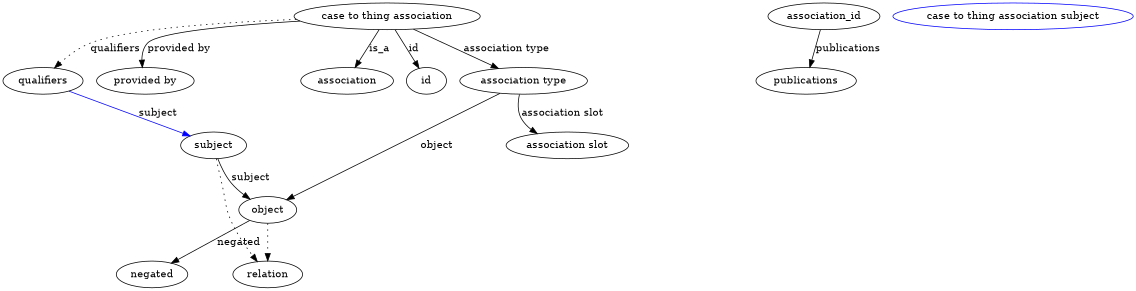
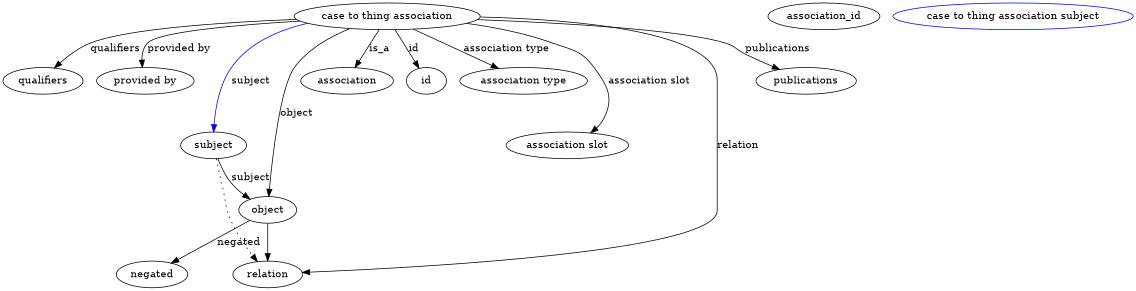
edge "case to thing association" -> "qualifiers": style dotted -> solid
edge "association_id" -> "publications": now "case to thing association" -> "publications"
edge "qualifiers" -> "subject": now "case to thing association" -> "subject"
edge "association type" -> "association slot": now "case to thing association" -> "association slot"
edge "association type" -> "object": now "case to thing association" -> "object"
edge "case to thing association" -> "relation": added, label "relation"
edge "object" -> "relation": style dotted -> solid
